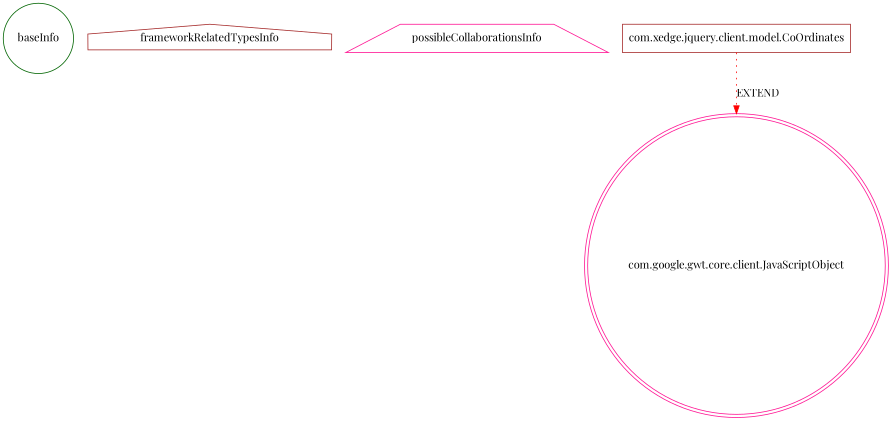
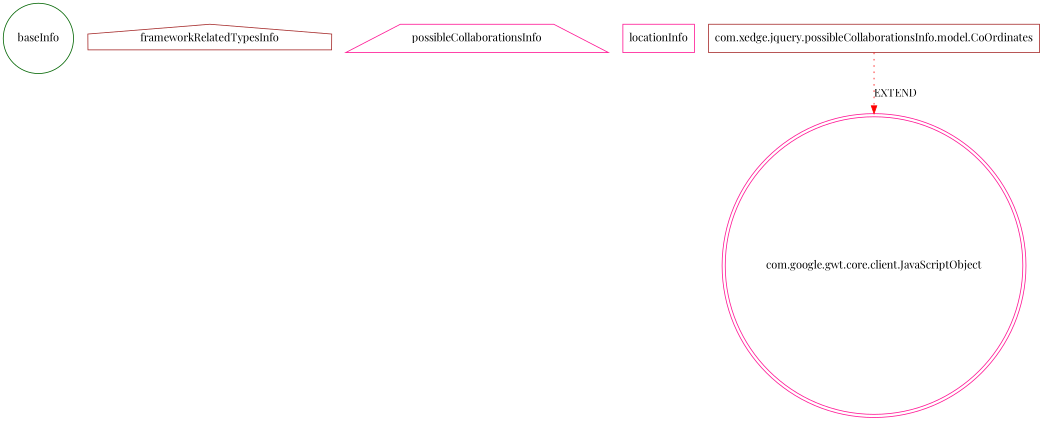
node "locationInfo": added
node "com.xedge.jquery.client.model.CoOrdinates": label "com.xedge.jquery.client.model.CoOrdinates" -> "com.xedge.jquery.possibleCollaborationsInfo.model.CoOrdinates"
